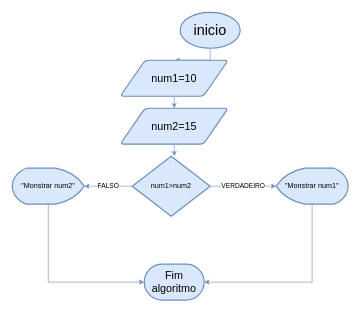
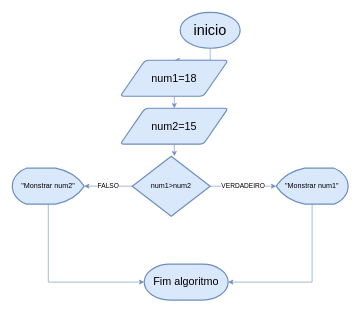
node "num1=10": label "num1=10" -> "num1=18"
node "Fim algoritmo": size 60x36 -> 84x36
